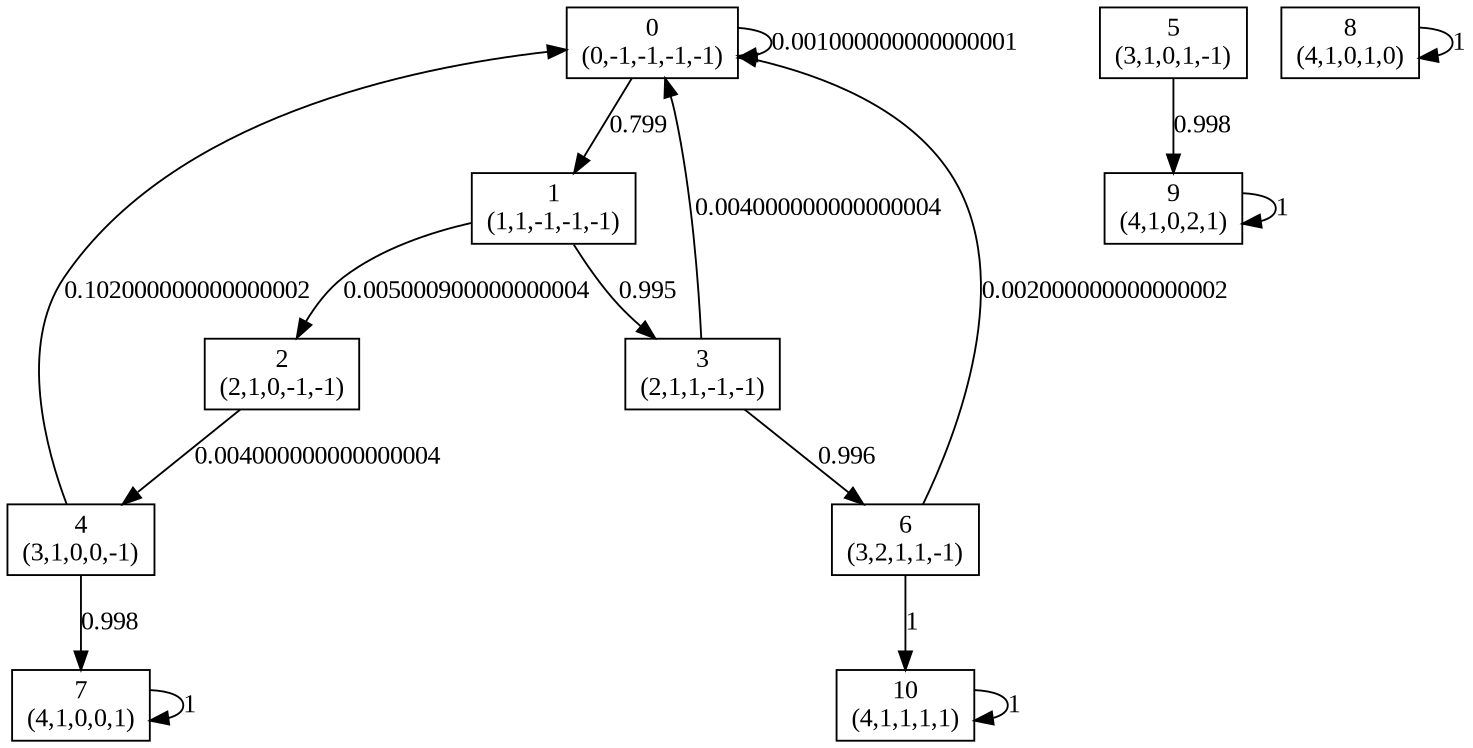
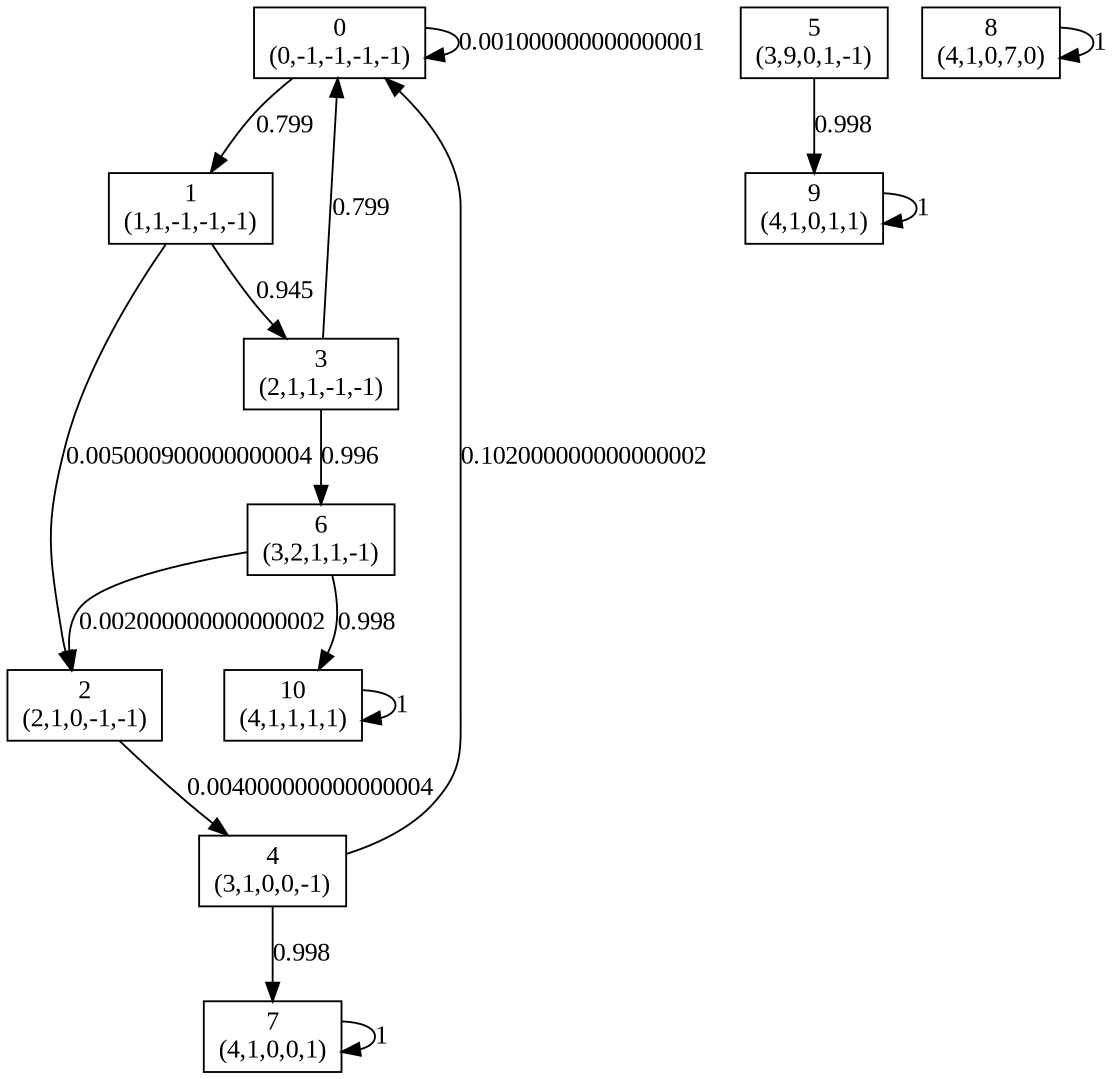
node "5 (3,1,0,1,-1)": label "5 (3,1,0,1,-1)" -> "5 (3,9,0,1,-1)"
node "8 (4,1,0,1,0)": label "8 (4,1,0,1,0)" -> "8 (4,1,0,7,0)"
edge "3 (2,1,1,-1,-1)" -> "0 (0,-1,-1,-1,-1)": label "0.004000000000000004" -> "0.799"
node "9 (4,1,0,2,1)": label "9 (4,1,0,2,1)" -> "9 (4,1,0,1,1)"
edge "6 (3,2,1,1,-1)" -> "0 (0,-1,-1,-1,-1)": now "6 (3,2,1,1,-1)" -> "2 (2,1,0,-1,-1)"
edge "1 (1,1,-1,-1,-1)" -> "3 (2,1,1,-1,-1)": label "0.995" -> "0.945"
edge "6 (3,2,1,1,-1)" -> "10 (4,1,1,1,1)": label "1" -> "0.998"
